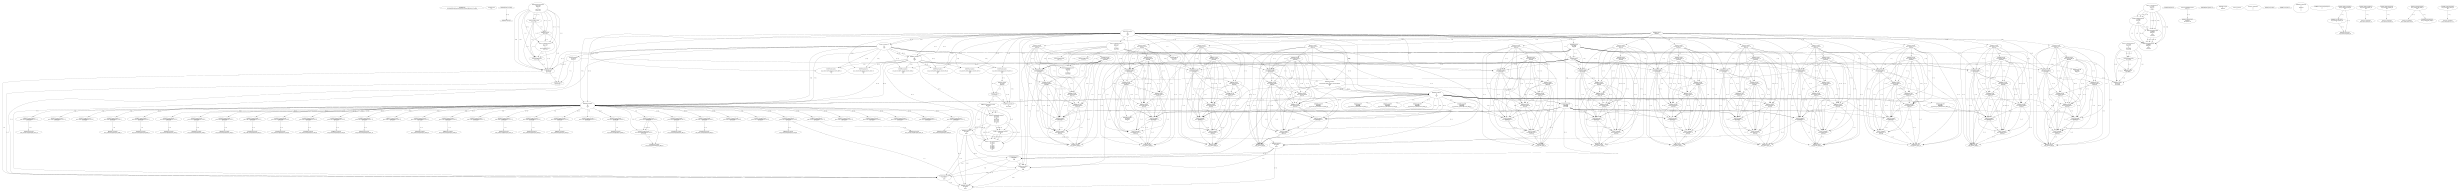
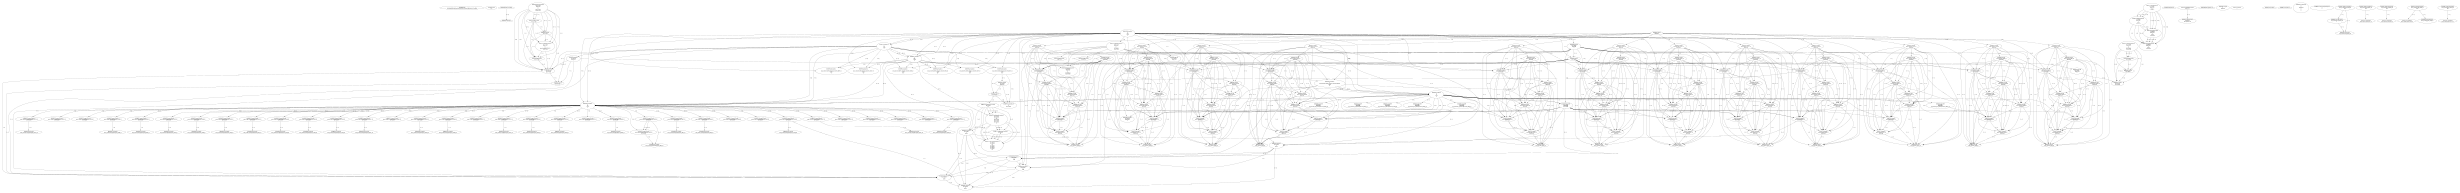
node "268453998.CreateMutexW 0 0 0": removed
